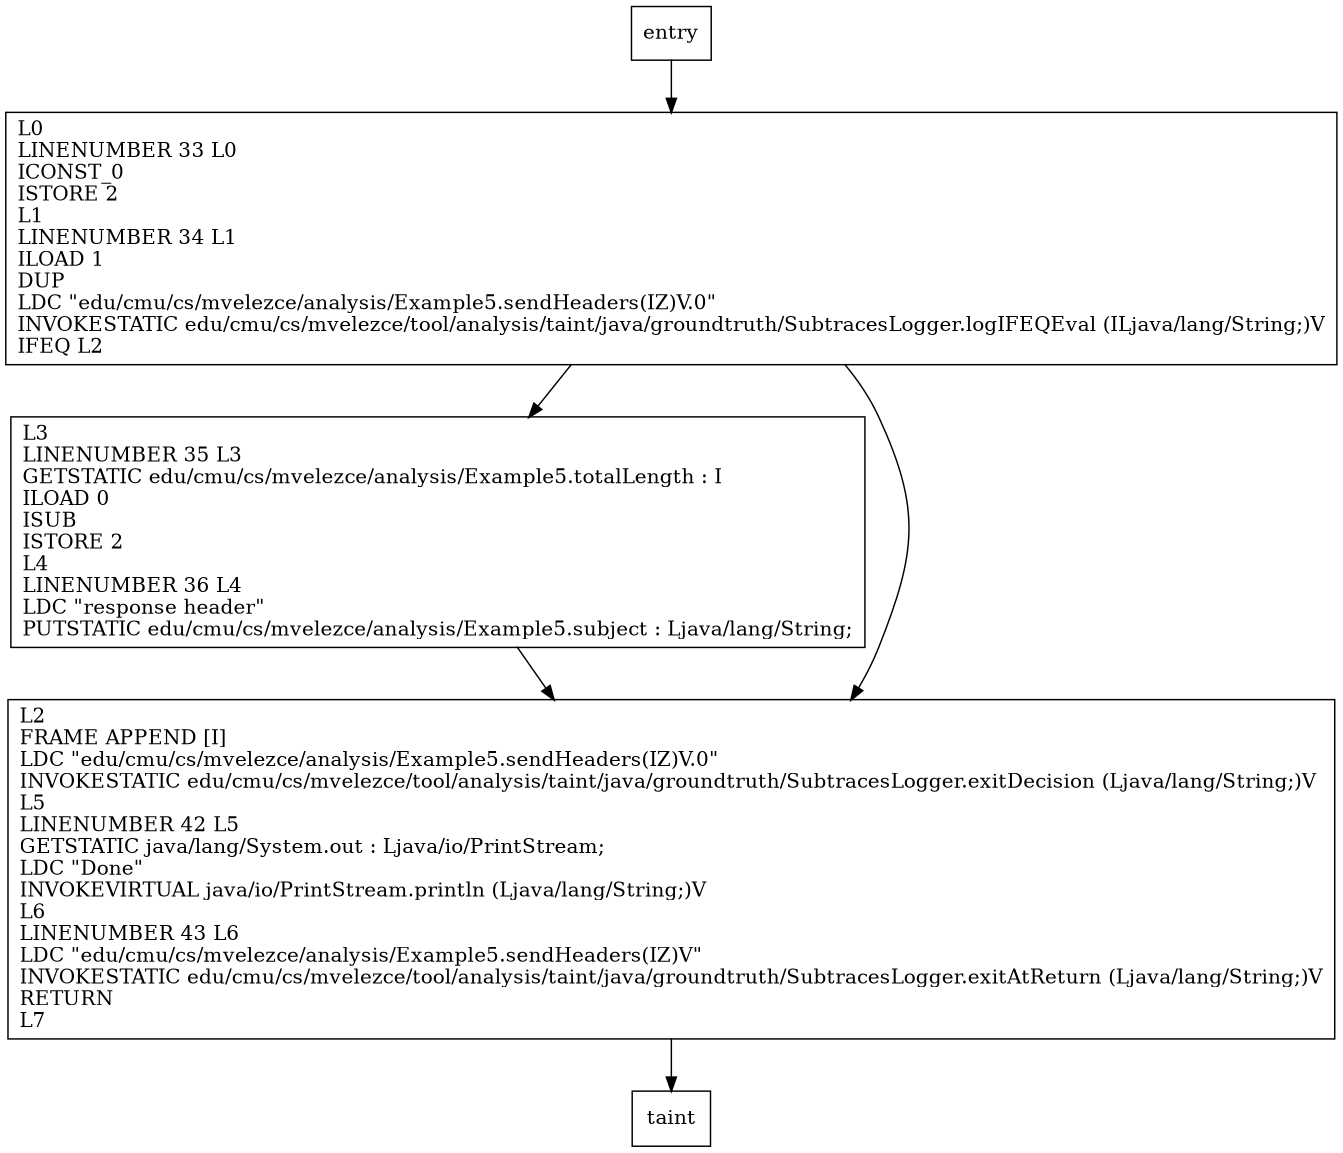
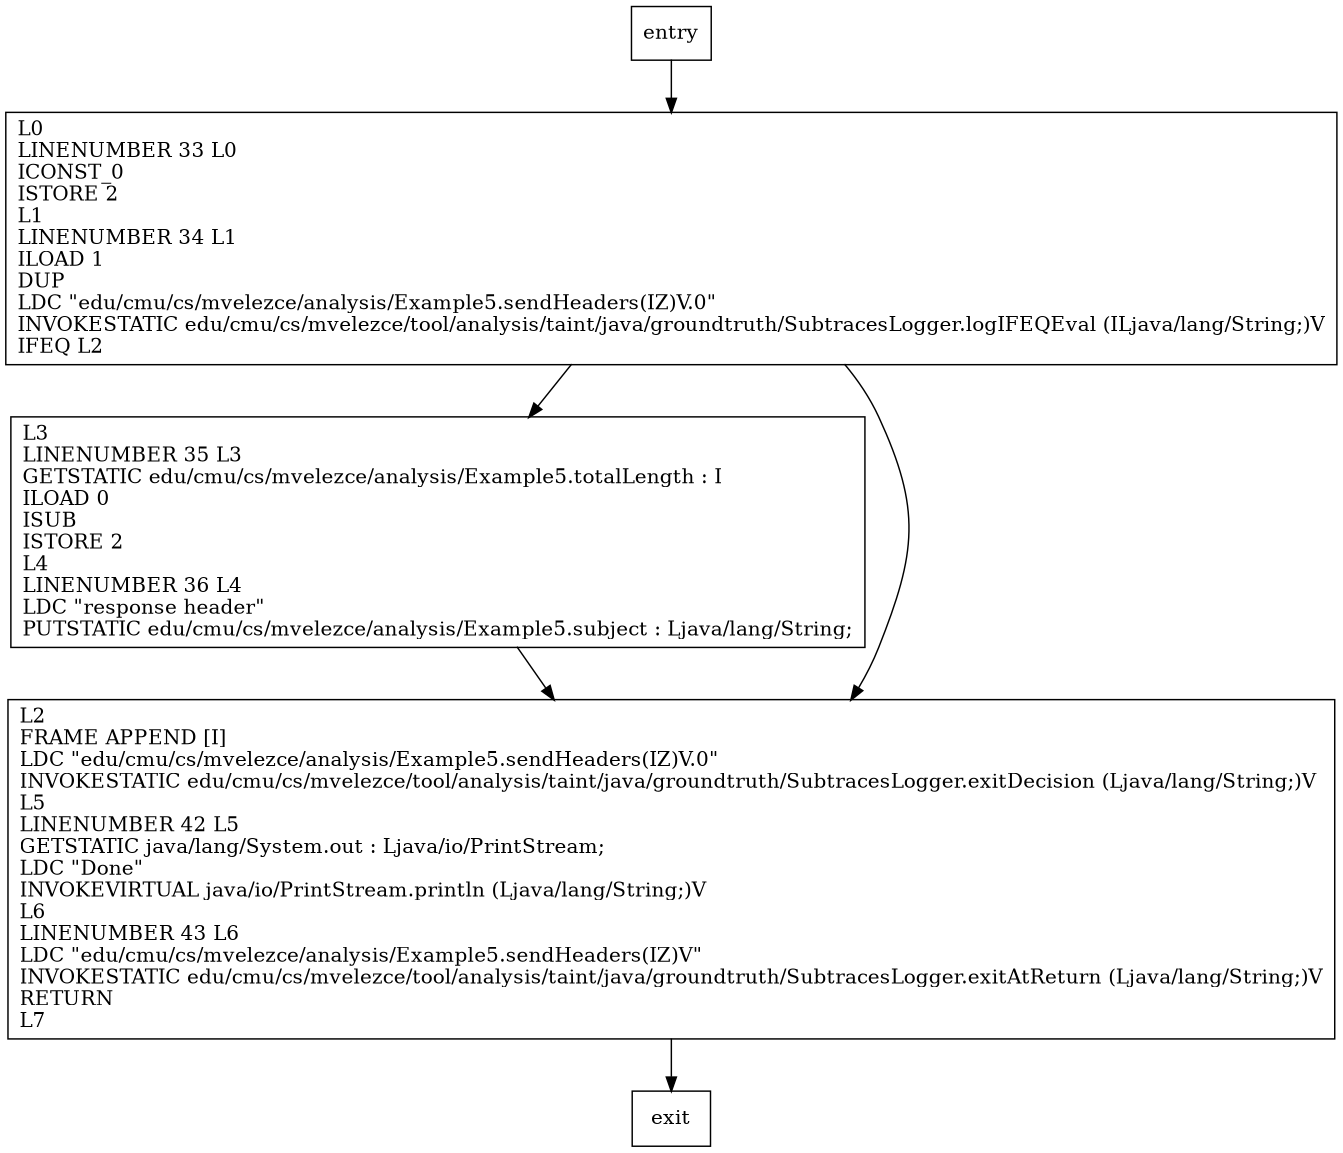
node "taint": label "taint" -> "exit"
